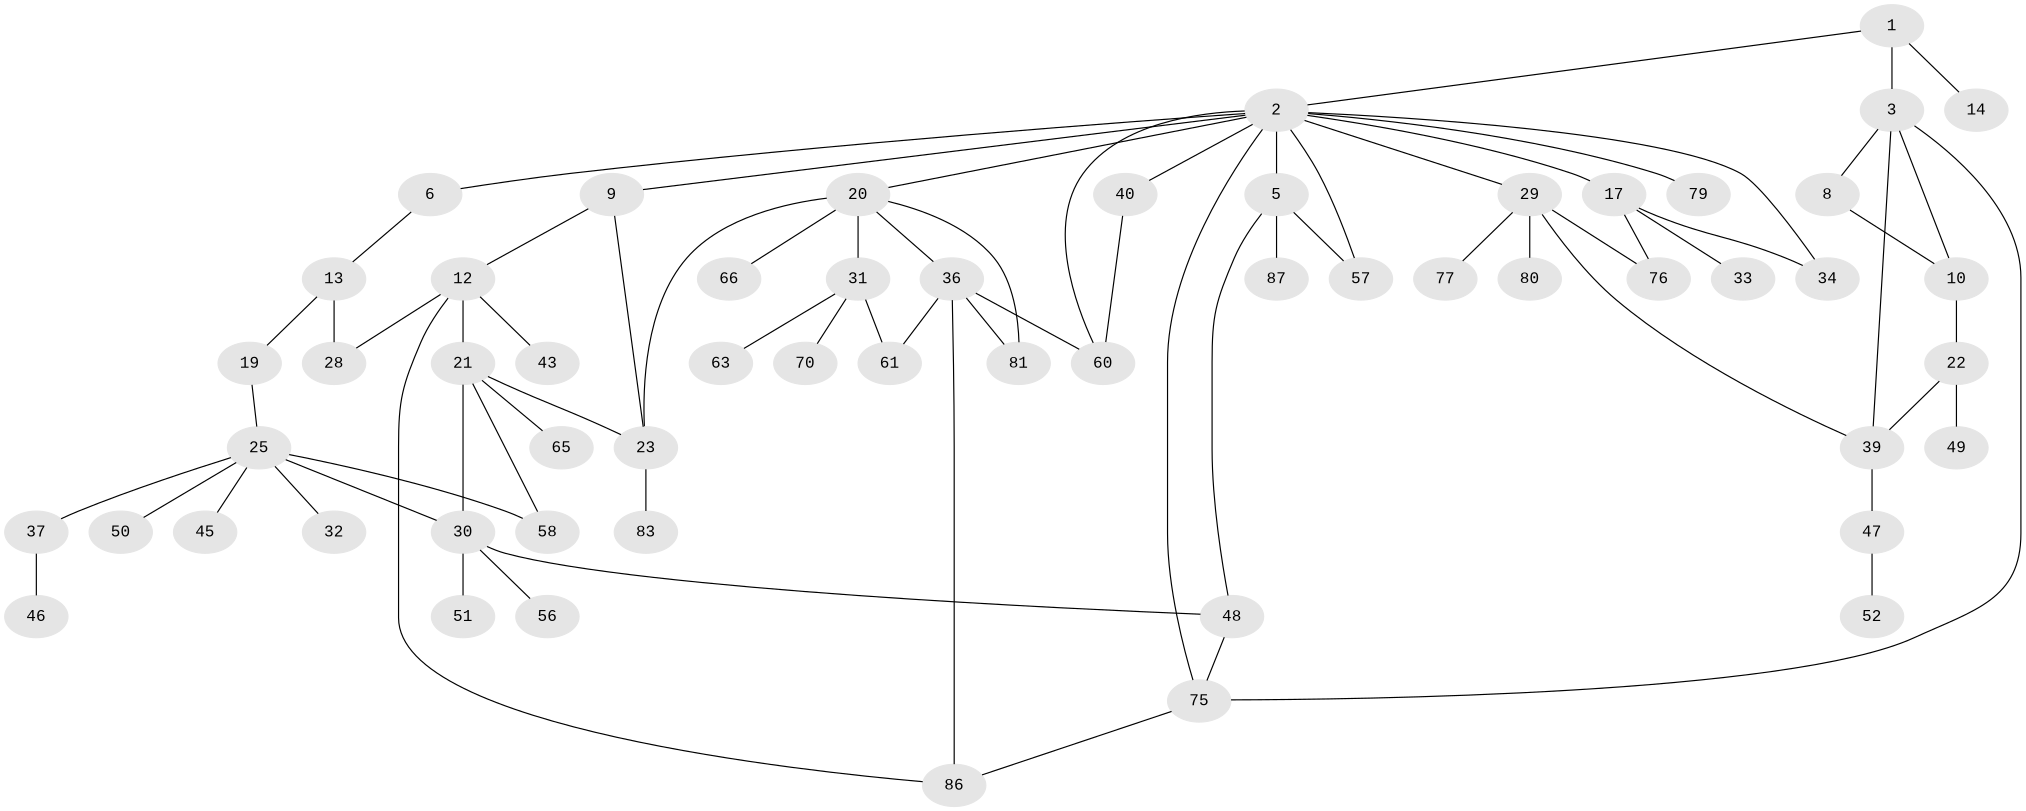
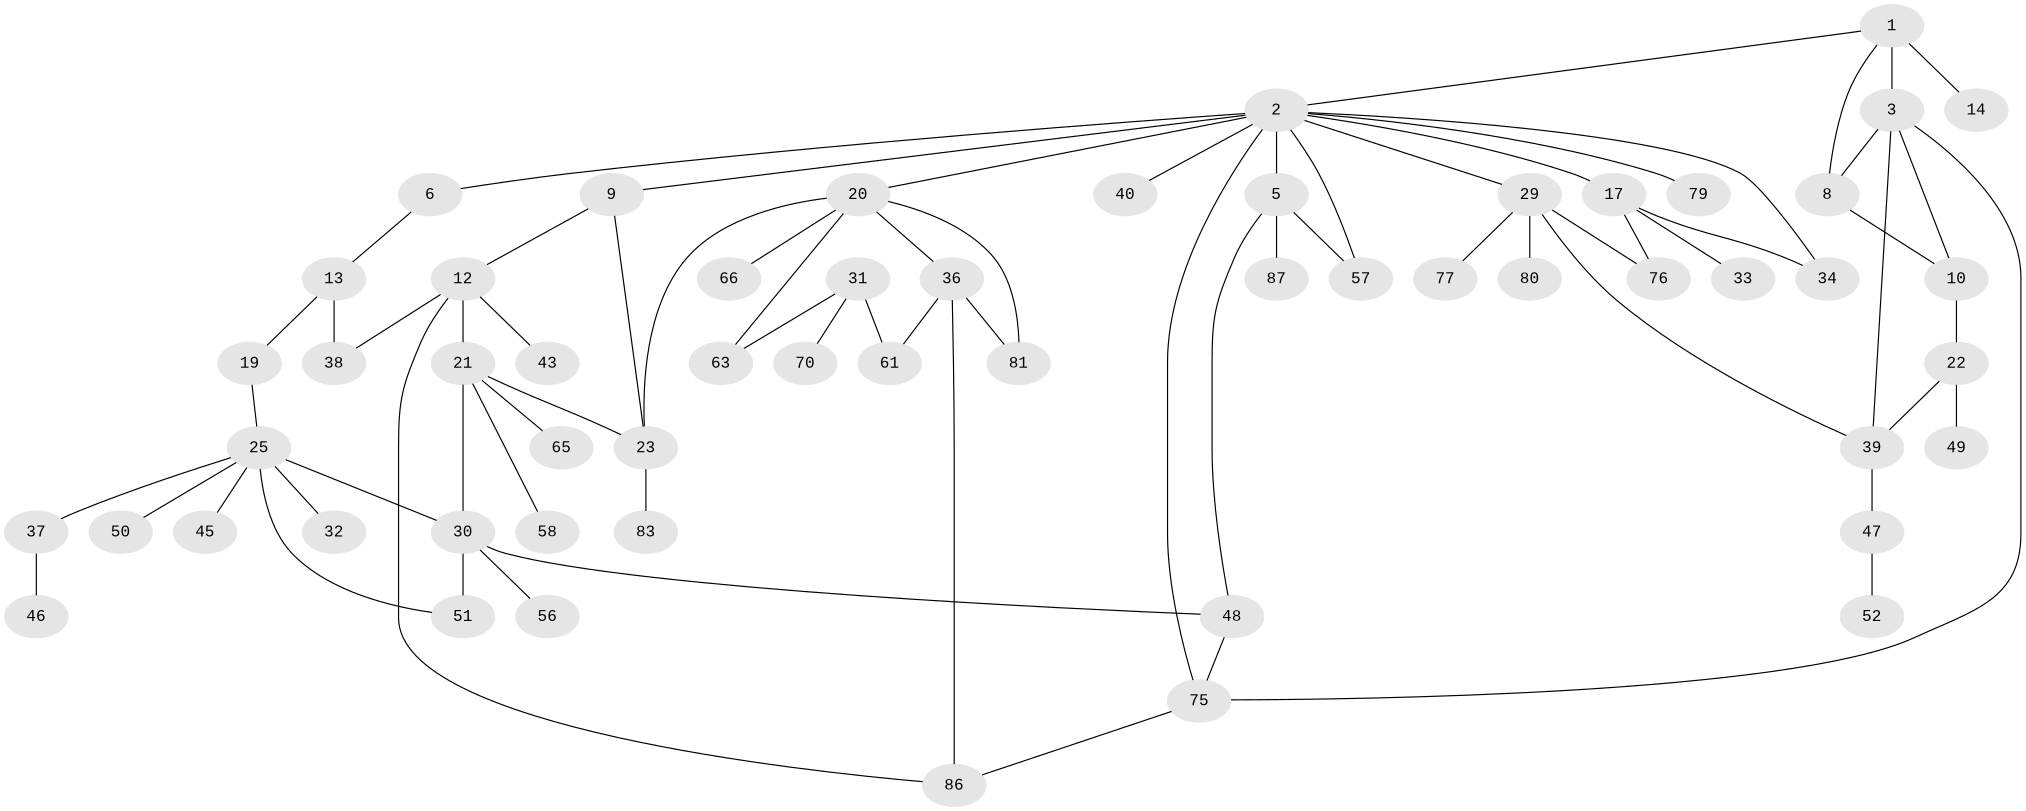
edge "1" -- "8": added
edge "20" -- "31": now "20" -- "63"
node "28": label "28" -> "38"
node "60": removed
edge "25" -- "58": now "25" -- "51"
